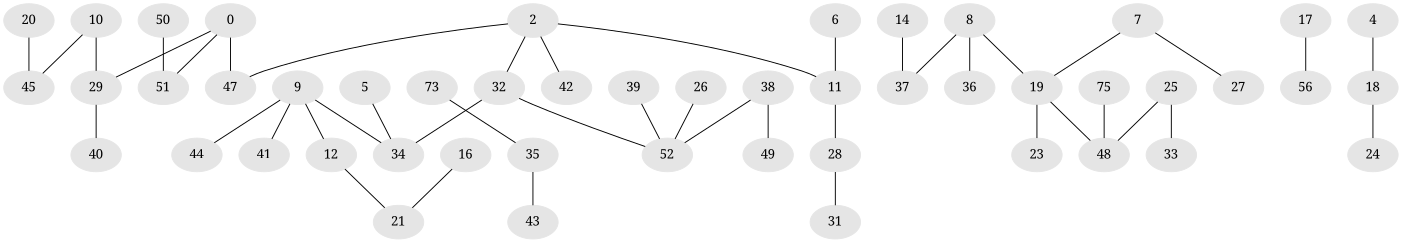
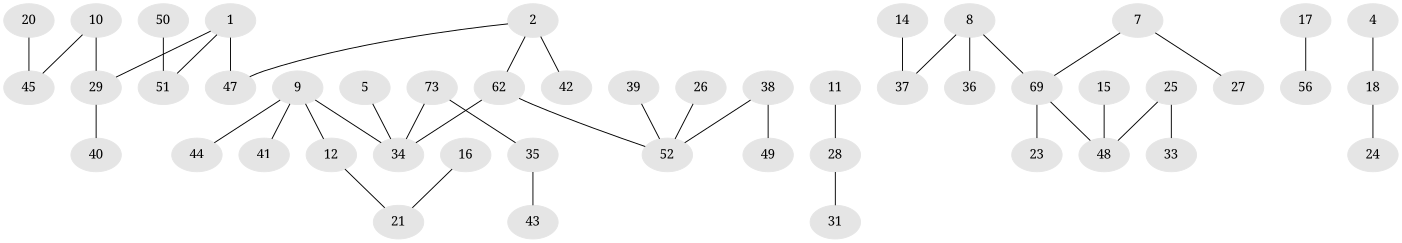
node "0": label "0" -> "1"
node "6": removed
edge "2" -- "11": removed
node "32": label "32" -> "62"
node "19": label "19" -> "69"
node "75": label "75" -> "15"
edge "73" -- "34": added
